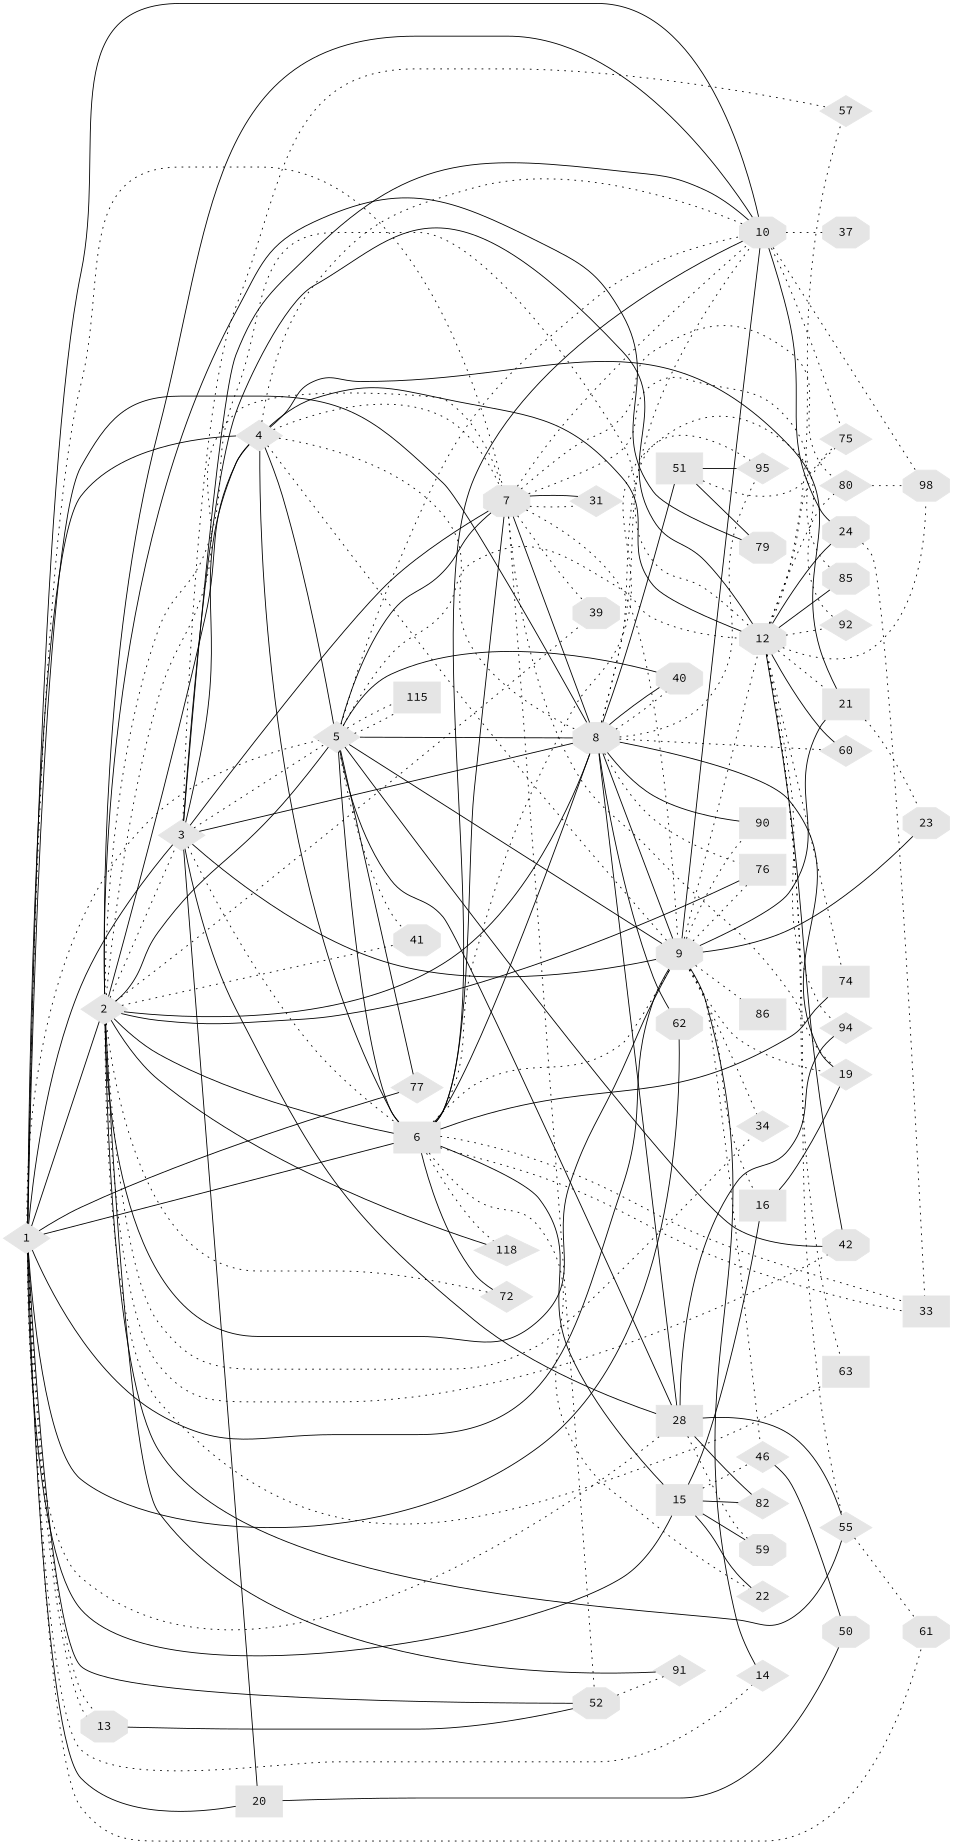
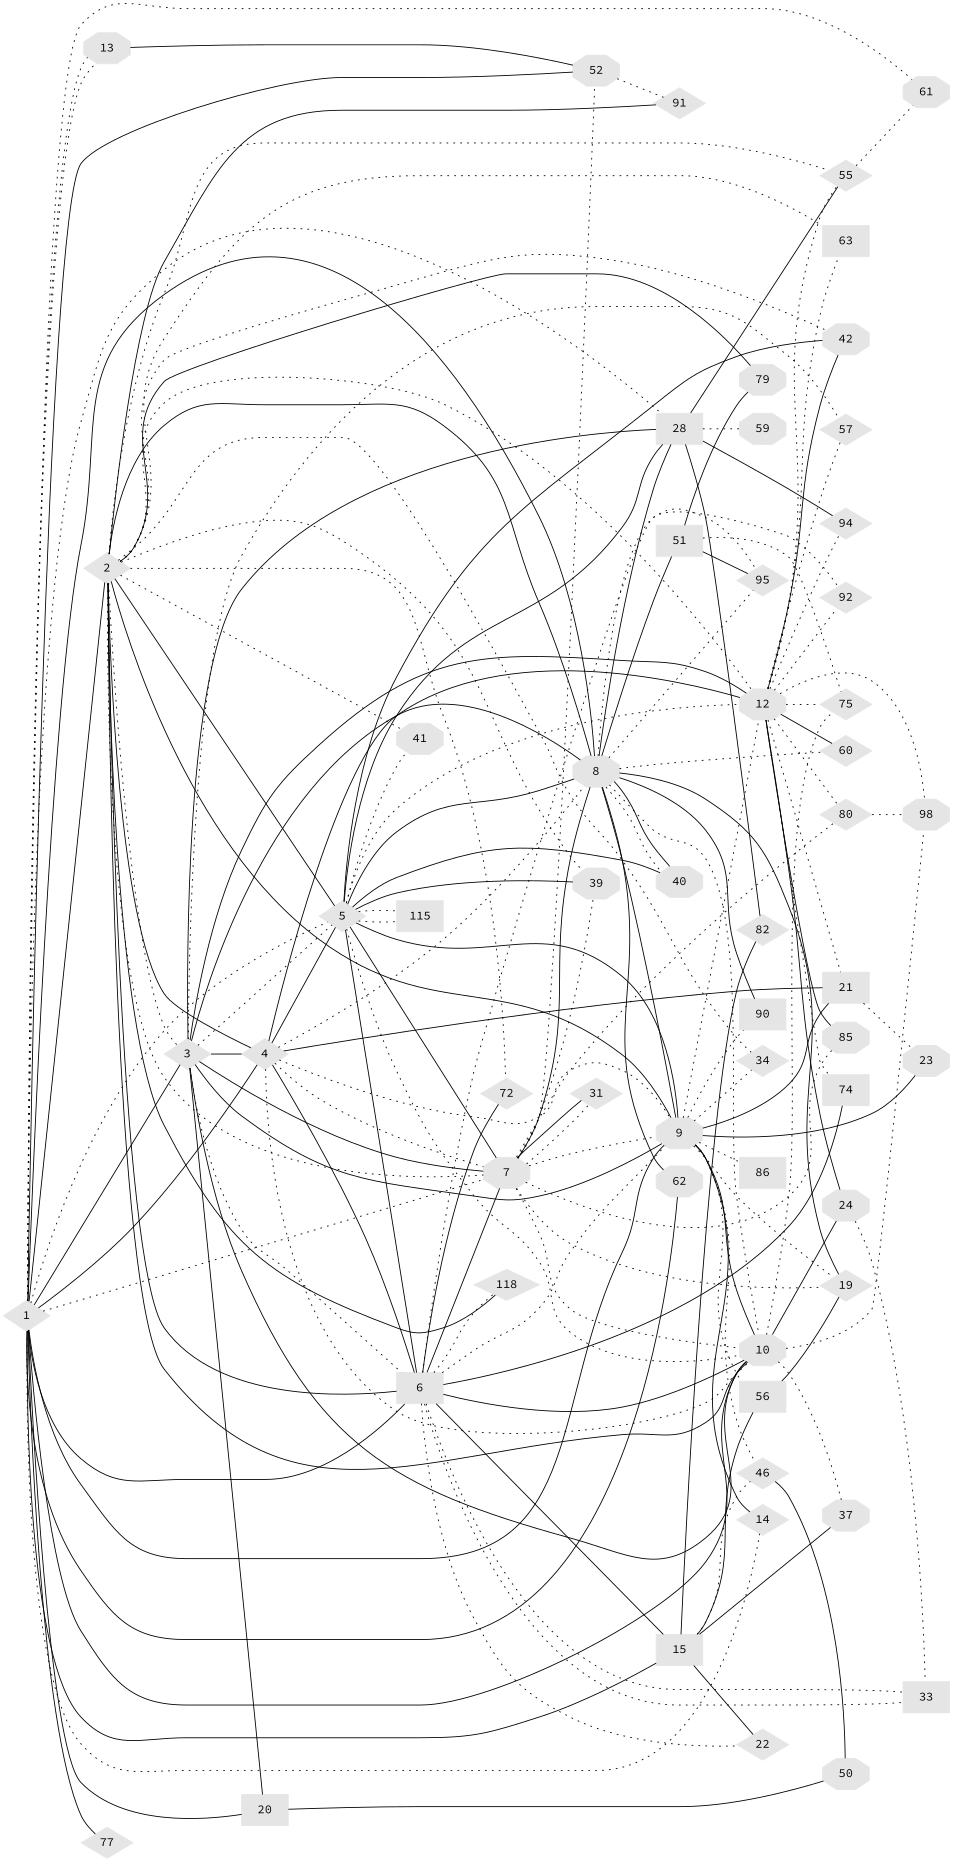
node "76": removed
edge "5" -- "77": now "5" -- "39"
edge "8" -- "6": removed
node "16": label "16" -> "56"
edge "15" -- "59": now "15" -- "37"
edge "2" -- "55": style solid -> dotted
